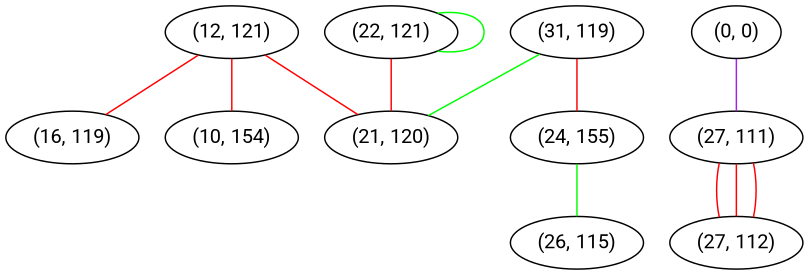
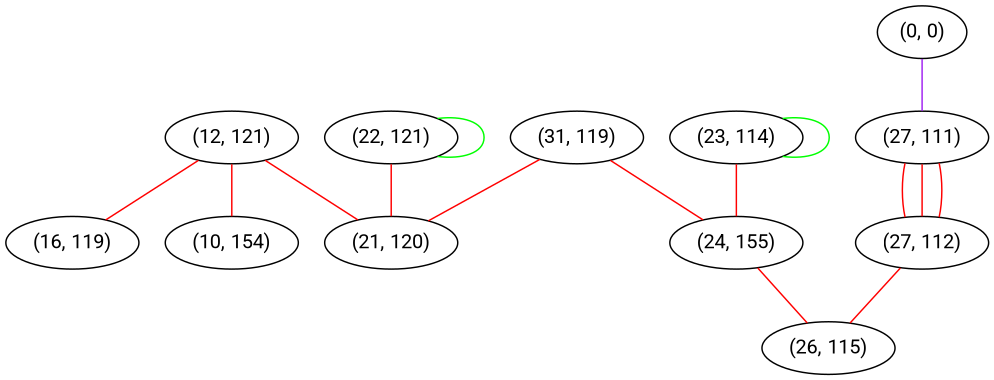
edge "(31, 119)" -- "(21, 120)": color green -> red
node "(23, 114)": added
edge "(24, 155)" -- "(26, 115)": color green -> red
edge "(27, 112)" -- "(26, 115)": added
